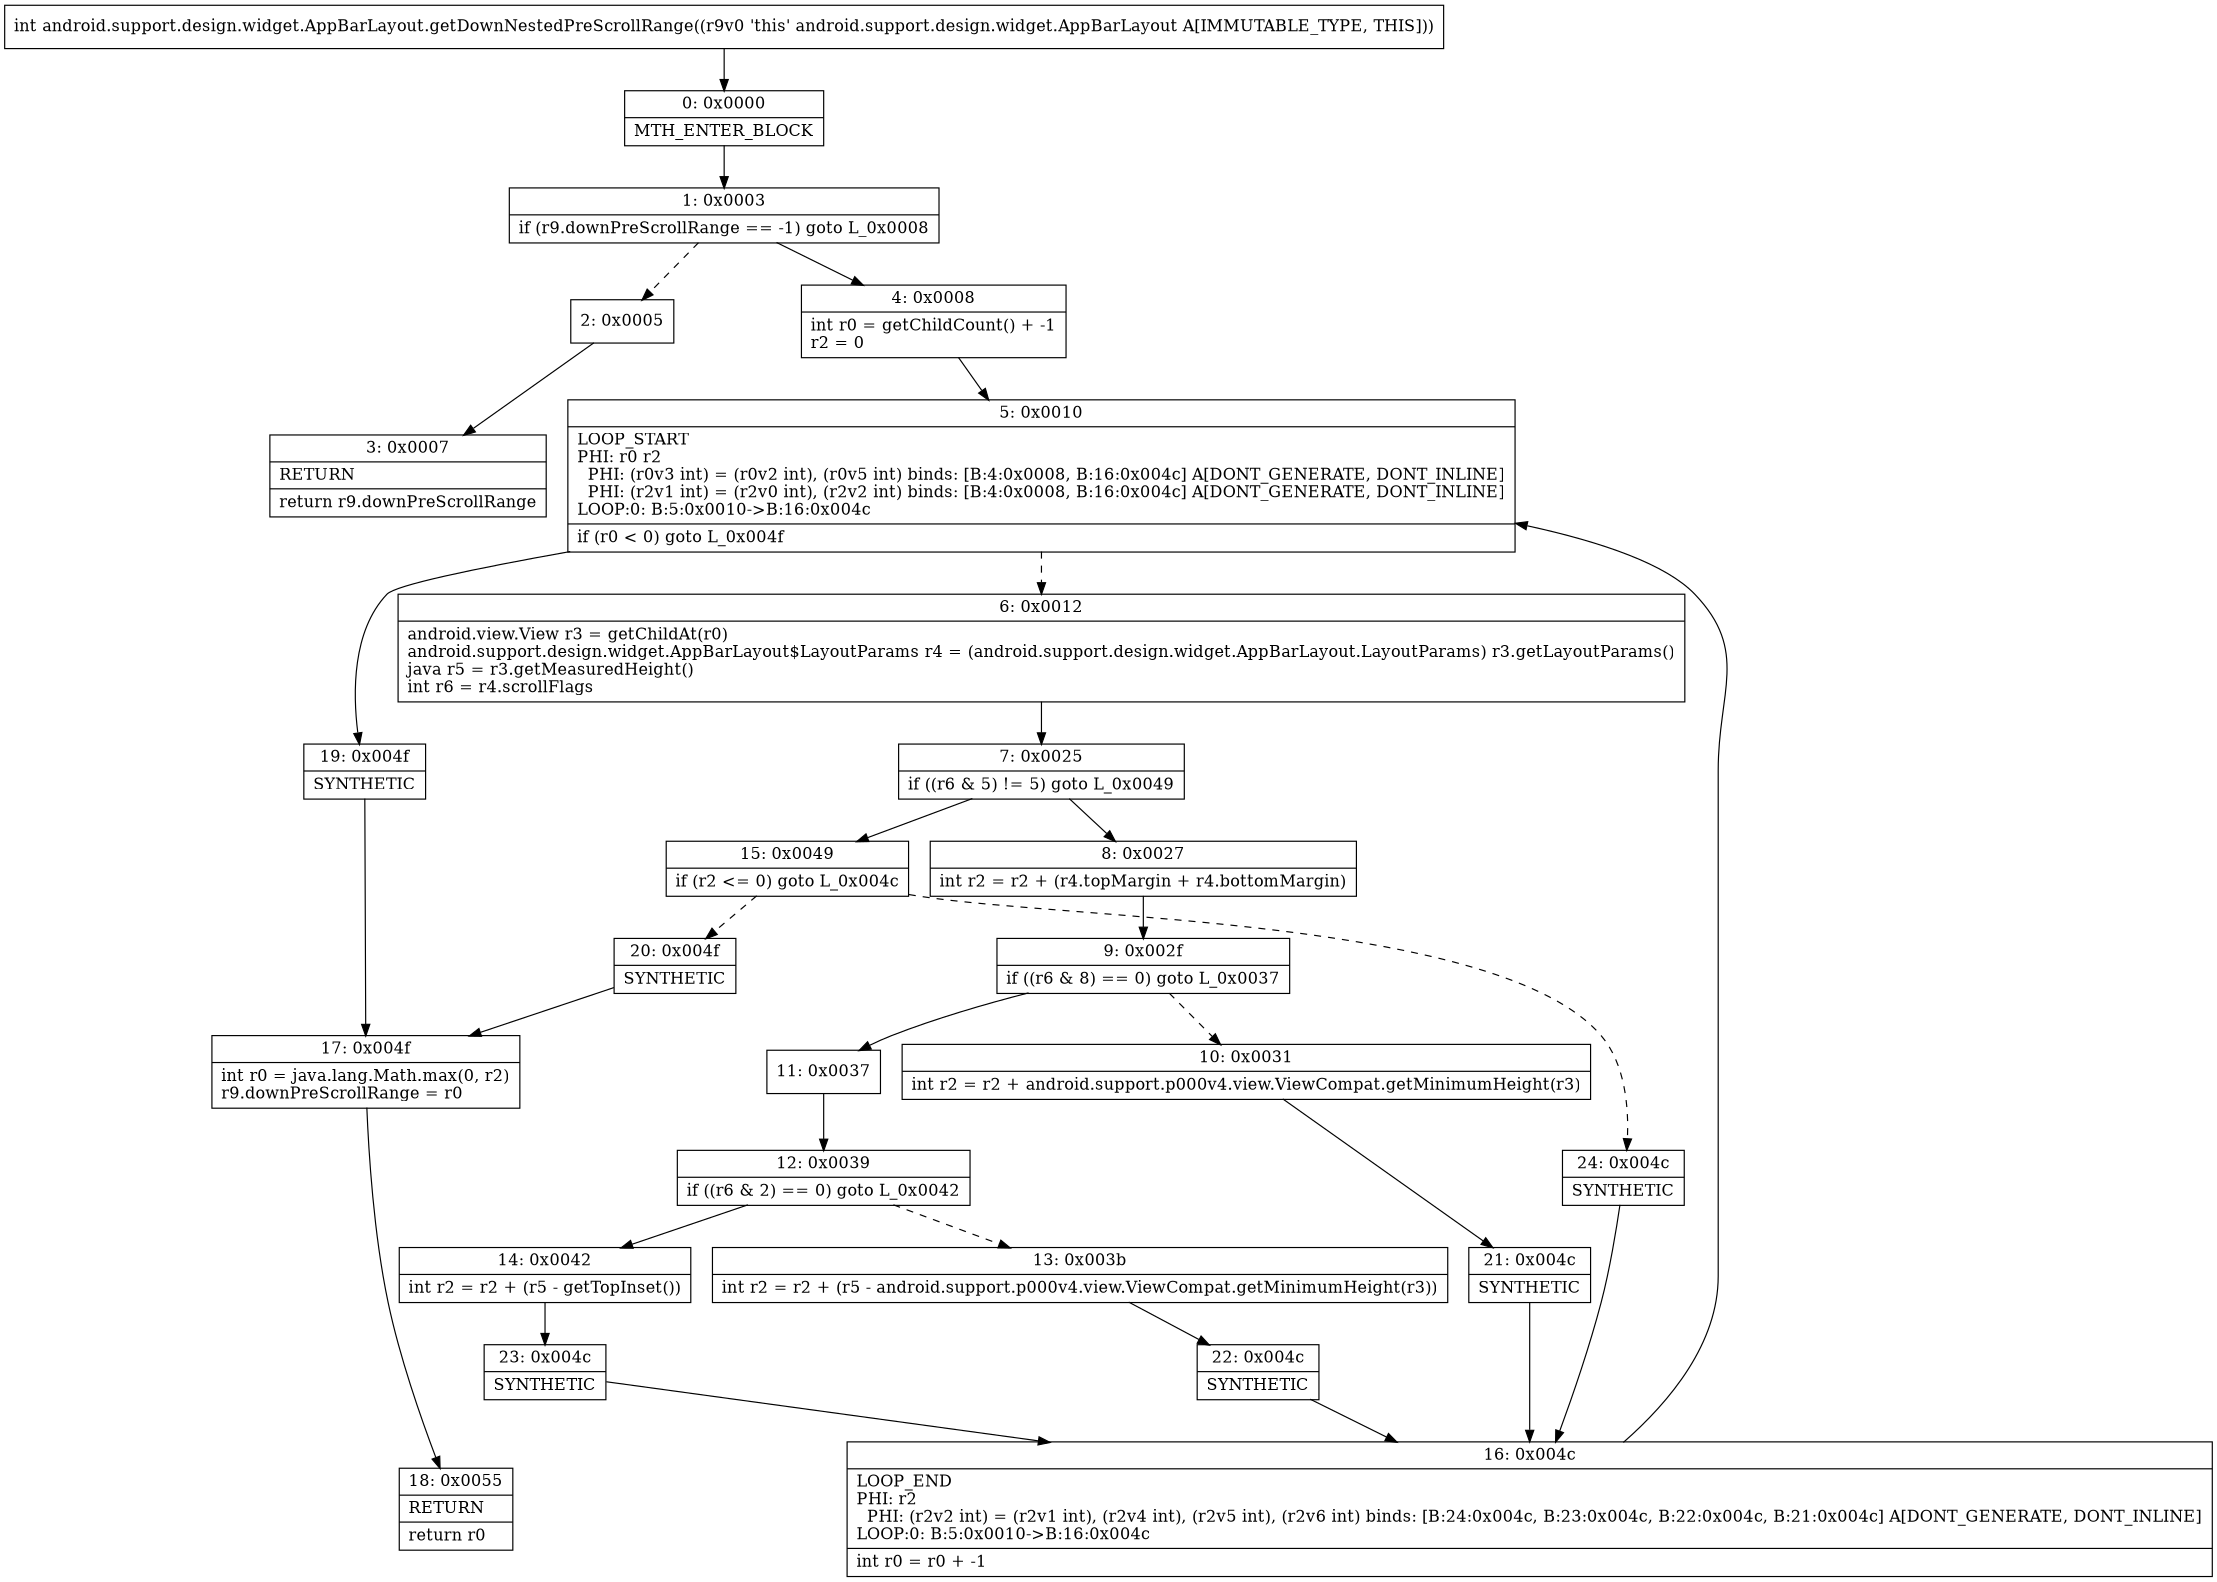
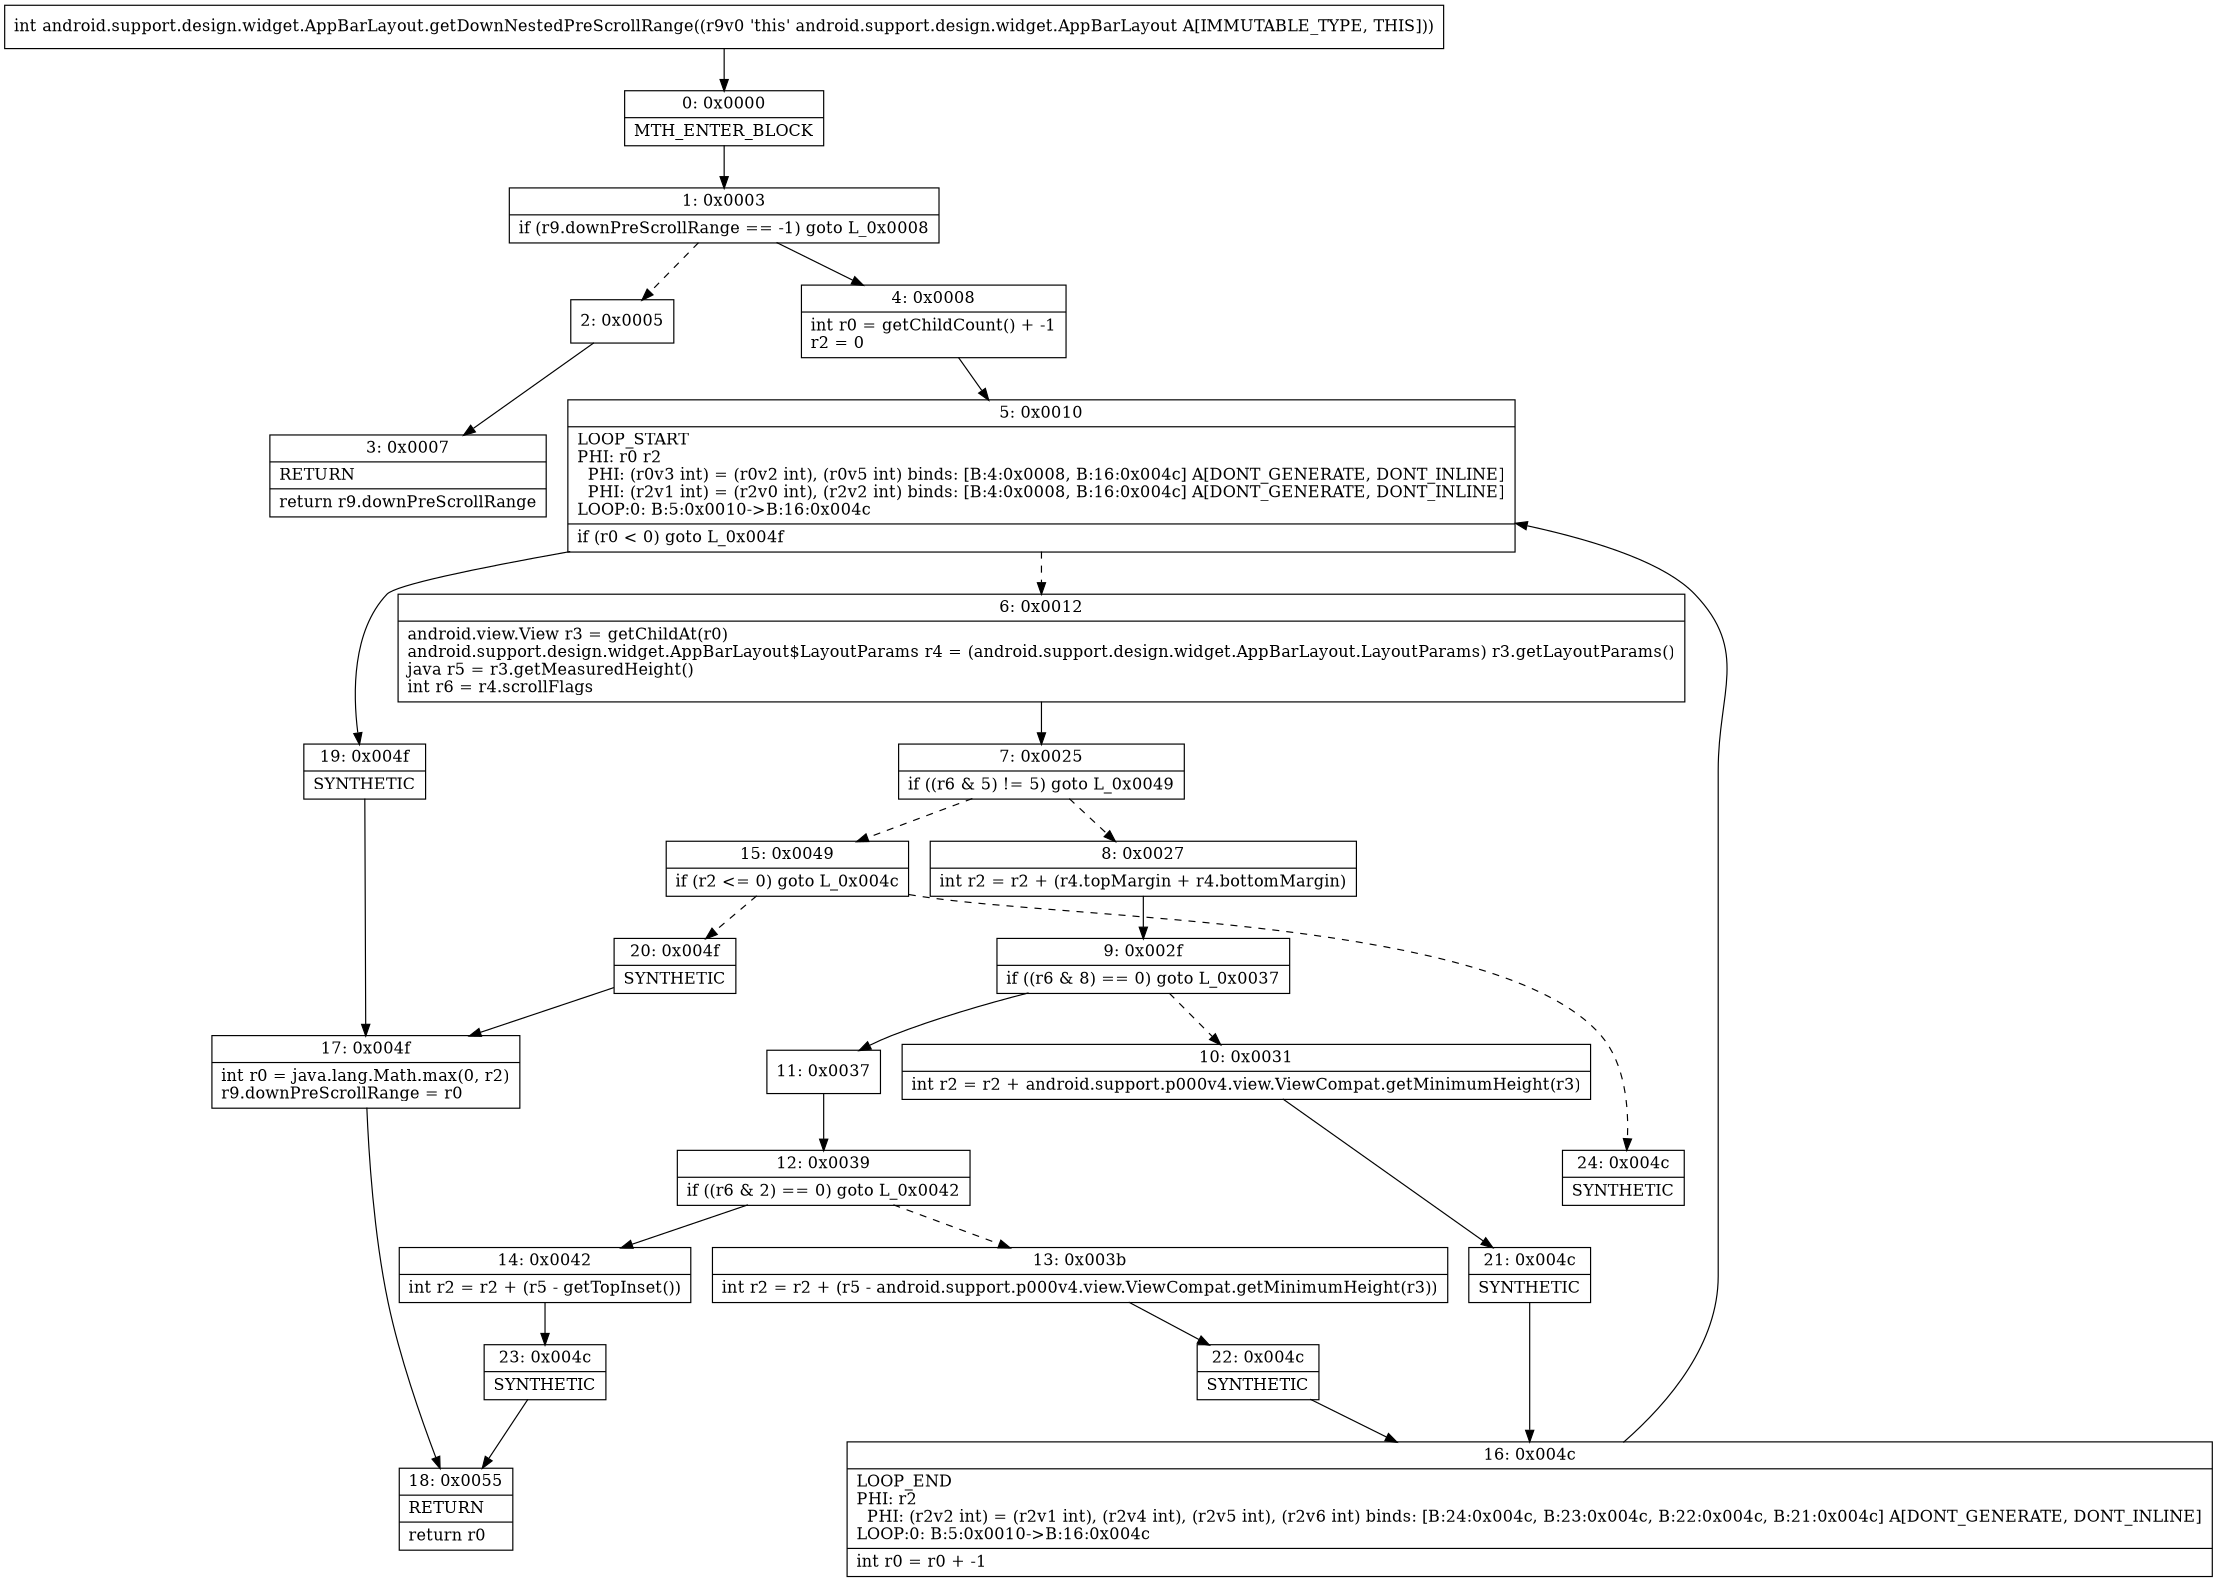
edge "7: 0x0025" -> "8: 0x0027": style solid -> dashed
edge "7: 0x0025" -> "15: 0x0049": style solid -> dashed
edge "24: 0x004c" -> "16: 0x004c": removed
edge "23: 0x004c" -> "16: 0x004c": now "23: 0x004c" -> "18: 0x0055"
